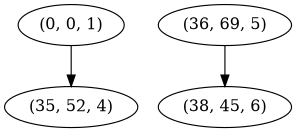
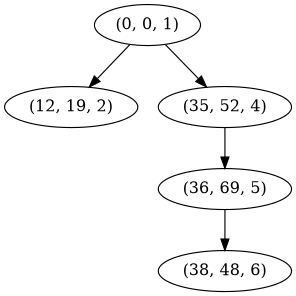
node "(12, 19, 2)": added
node "(38, 45, 6)": label "(38, 45, 6)" -> "(38, 48, 6)"
edge "(35, 52, 4)" -> "(36, 69, 5)": added
